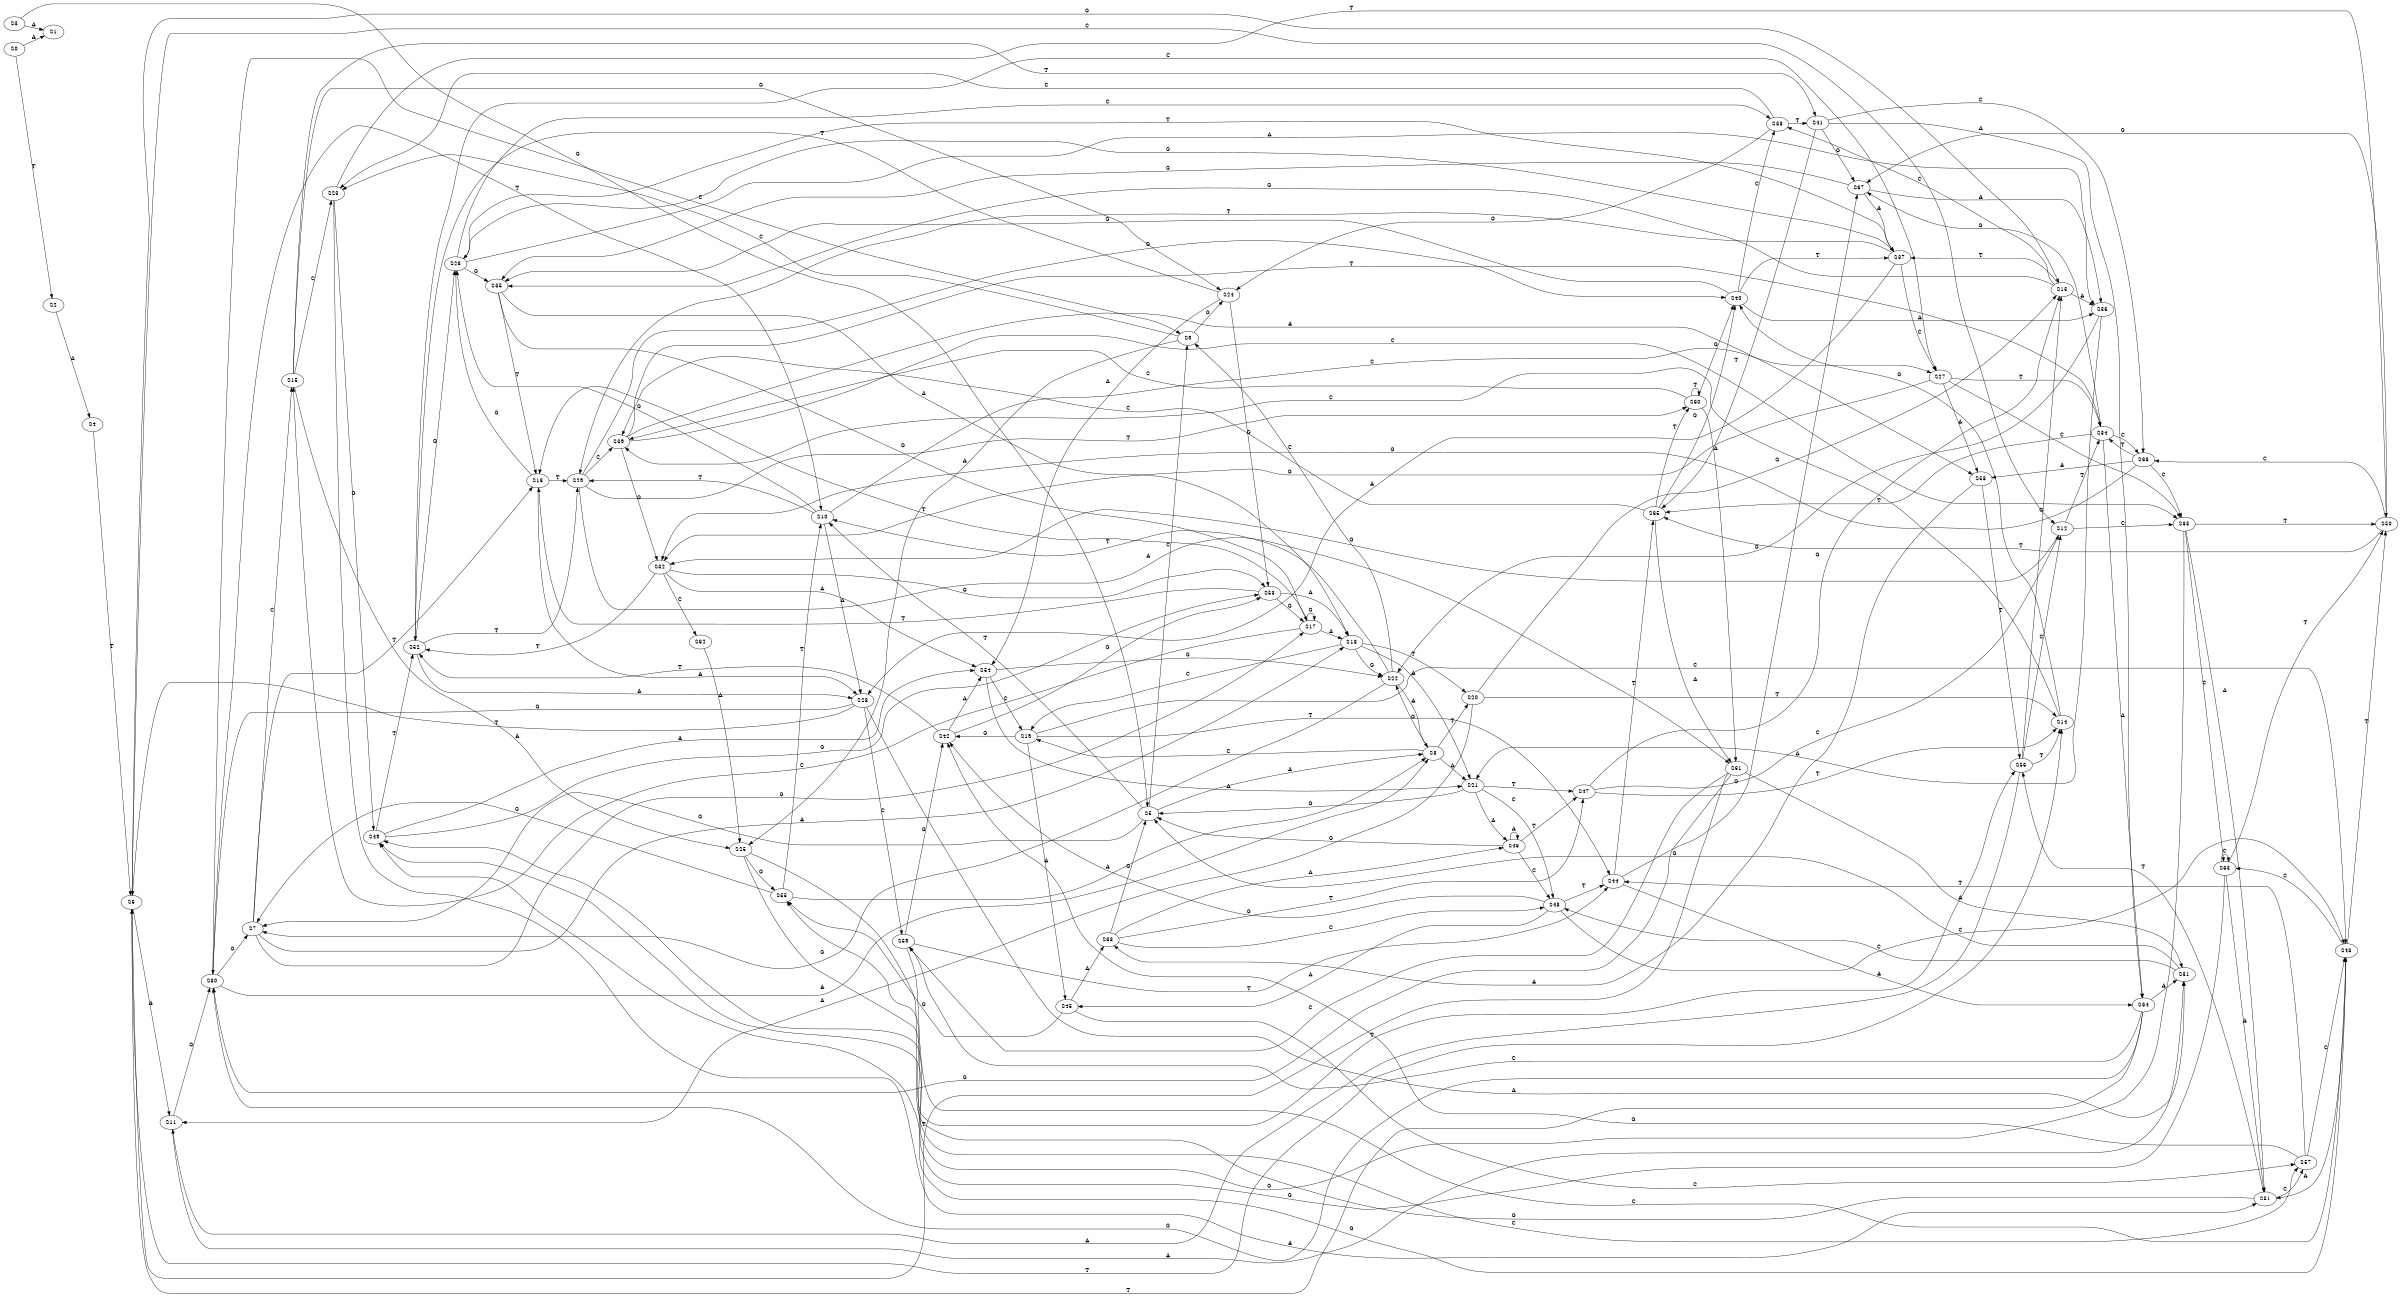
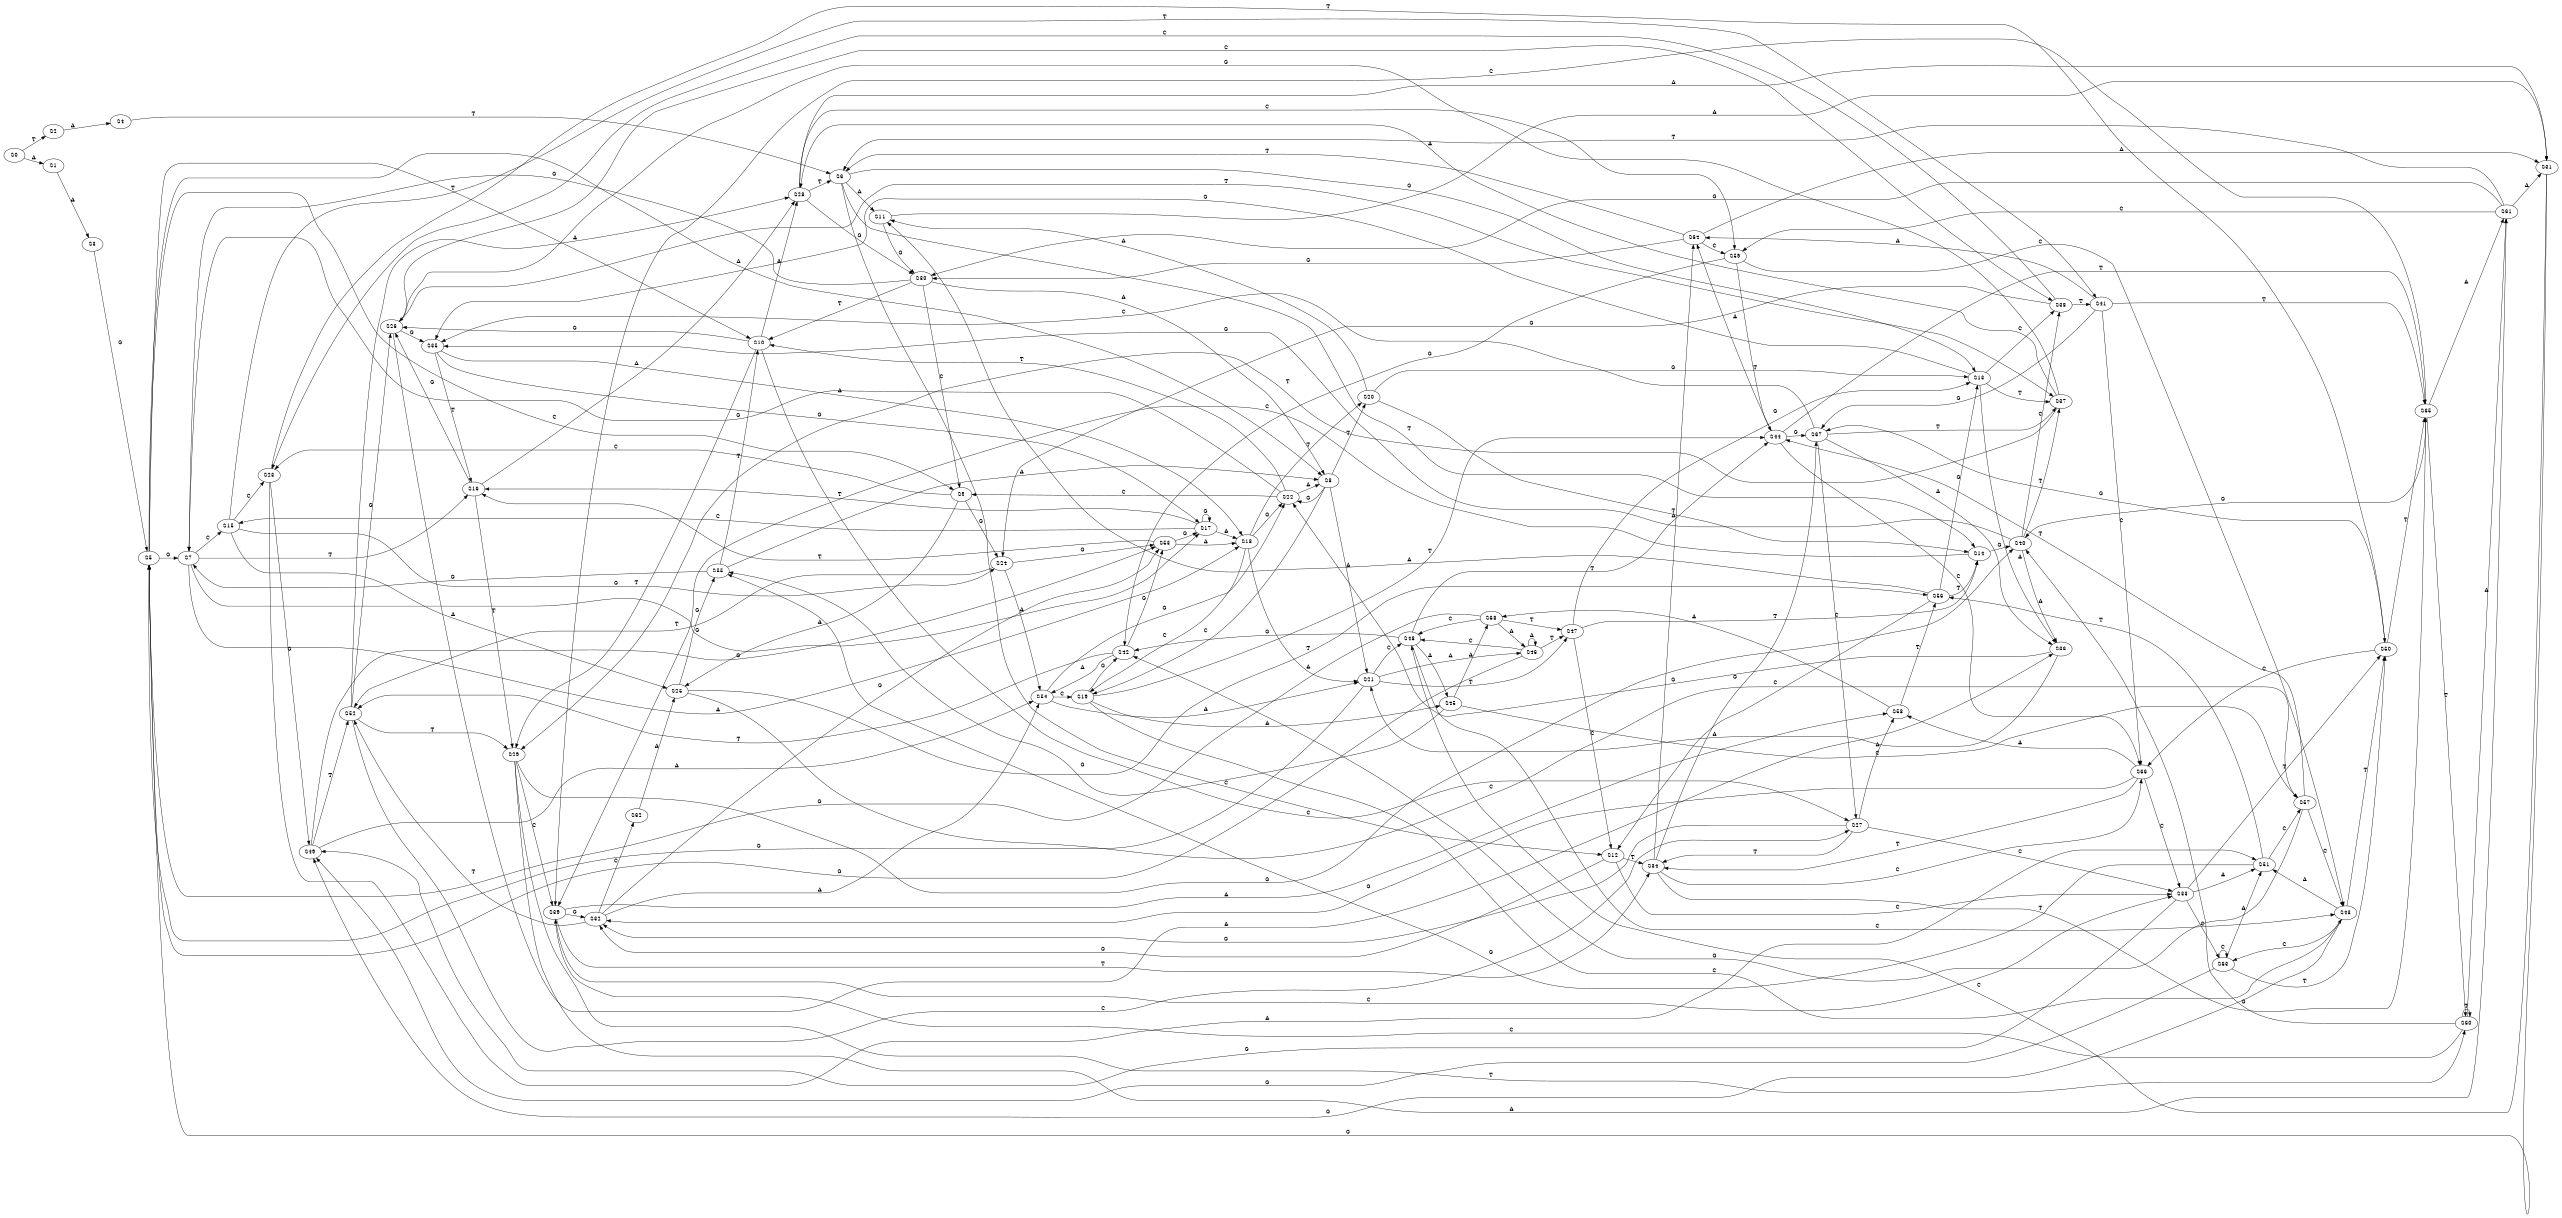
edge "S3" -> "S1": reversed
edge "S67" -> "S35": label "G" -> "C"
edge "S67" -> "S37": label "A" -> "T"
edge "S37" -> "S27": now "S67" -> "S27"
edge "S44" -> "S66": added, label "C"
